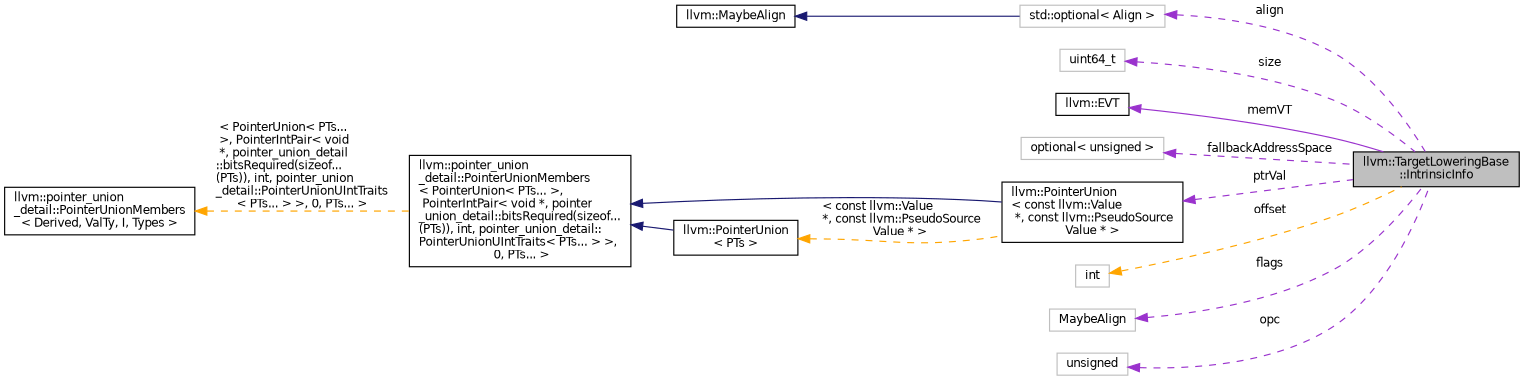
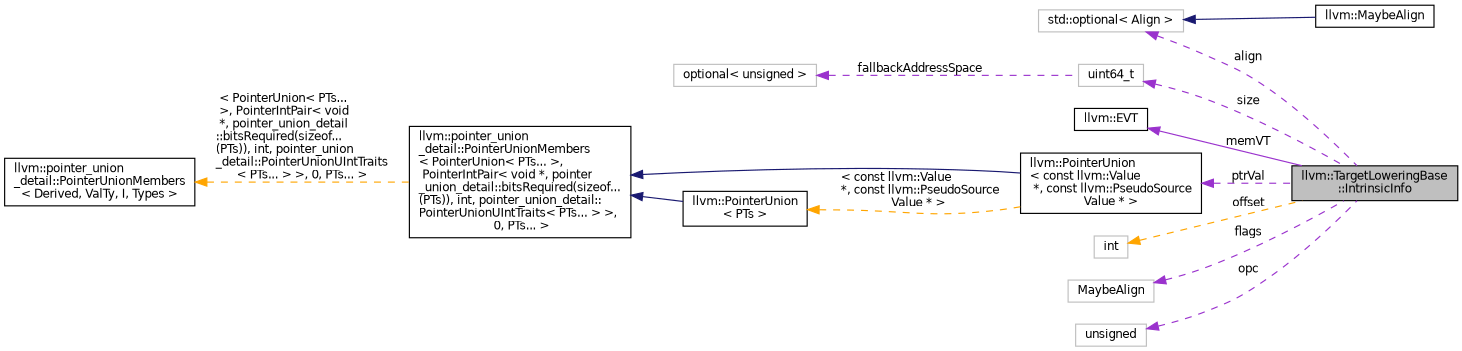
edge "std::optional< Align >" -> "llvm::MaybeAlign": reversed
edge "llvm::TargetLoweringBase ::IntrinsicInfo" -> "optional< unsigned >": now "uint64_t" -> "optional< unsigned >"
